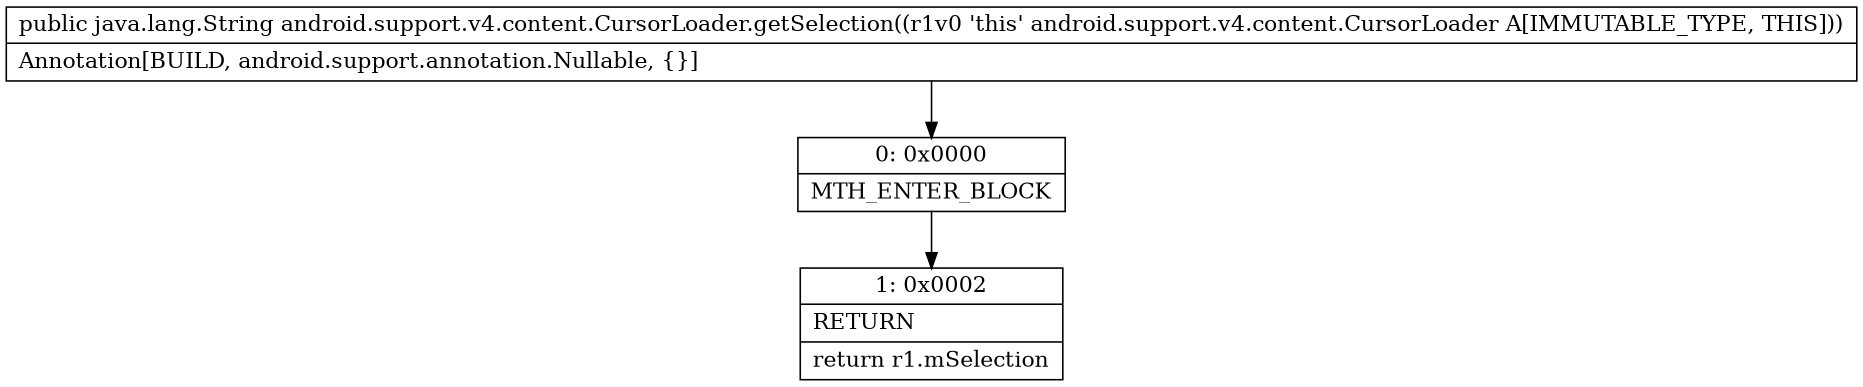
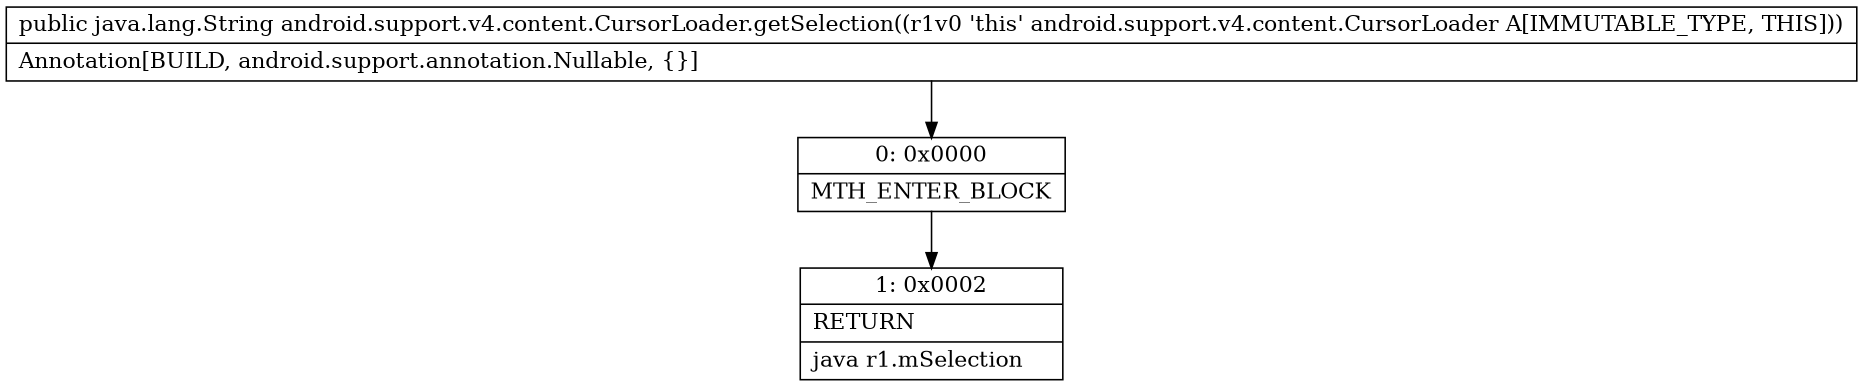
node "1: 0x0002": text "return r1.mSelection" -> "java r1.mSelection"
